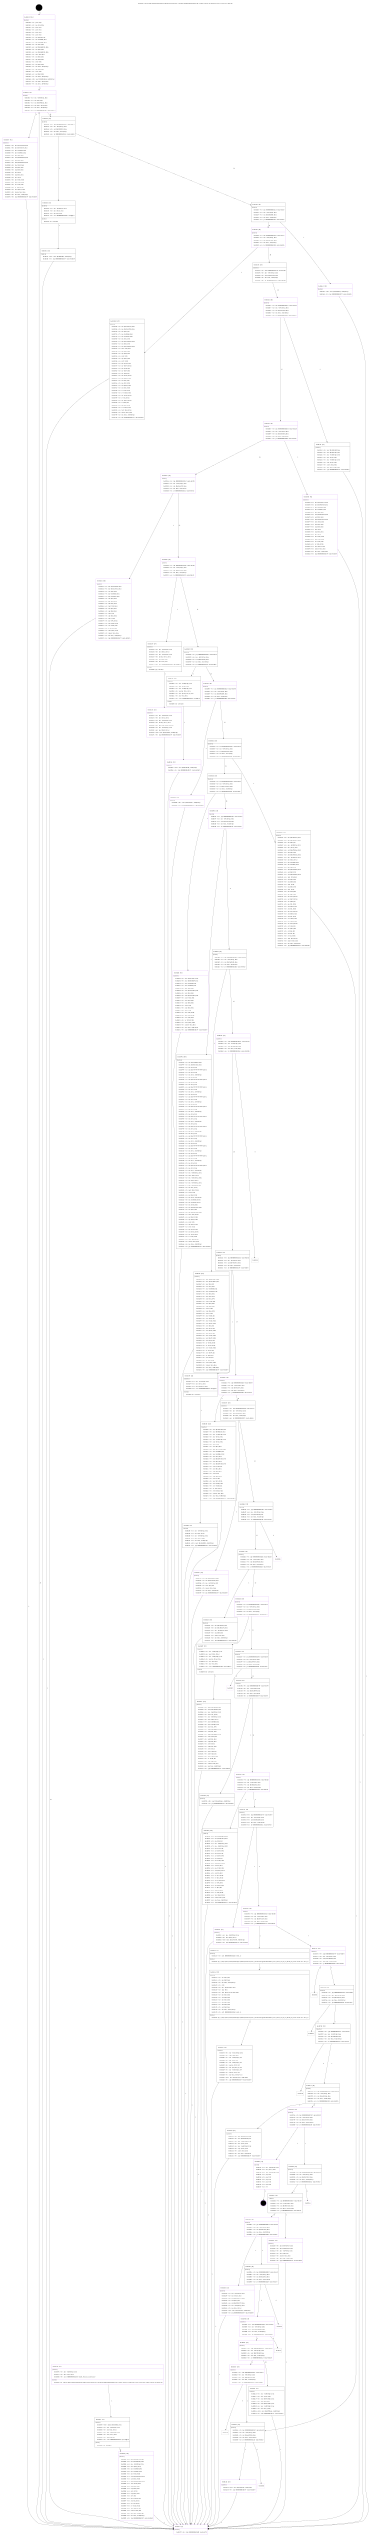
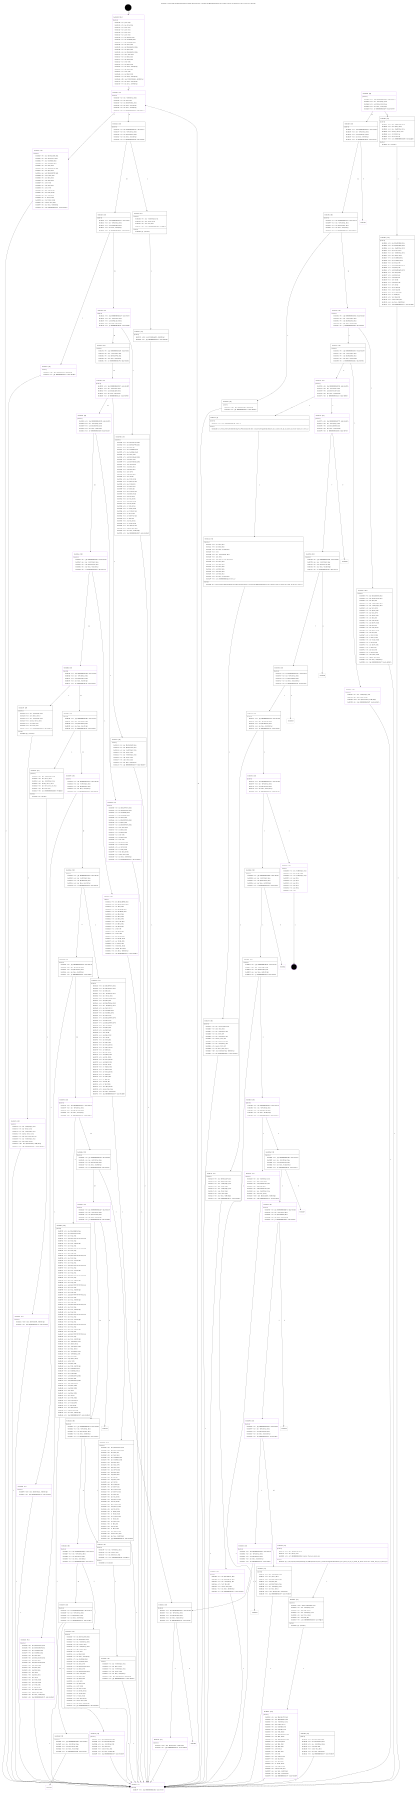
node "0x4016b6 [28]": removed
